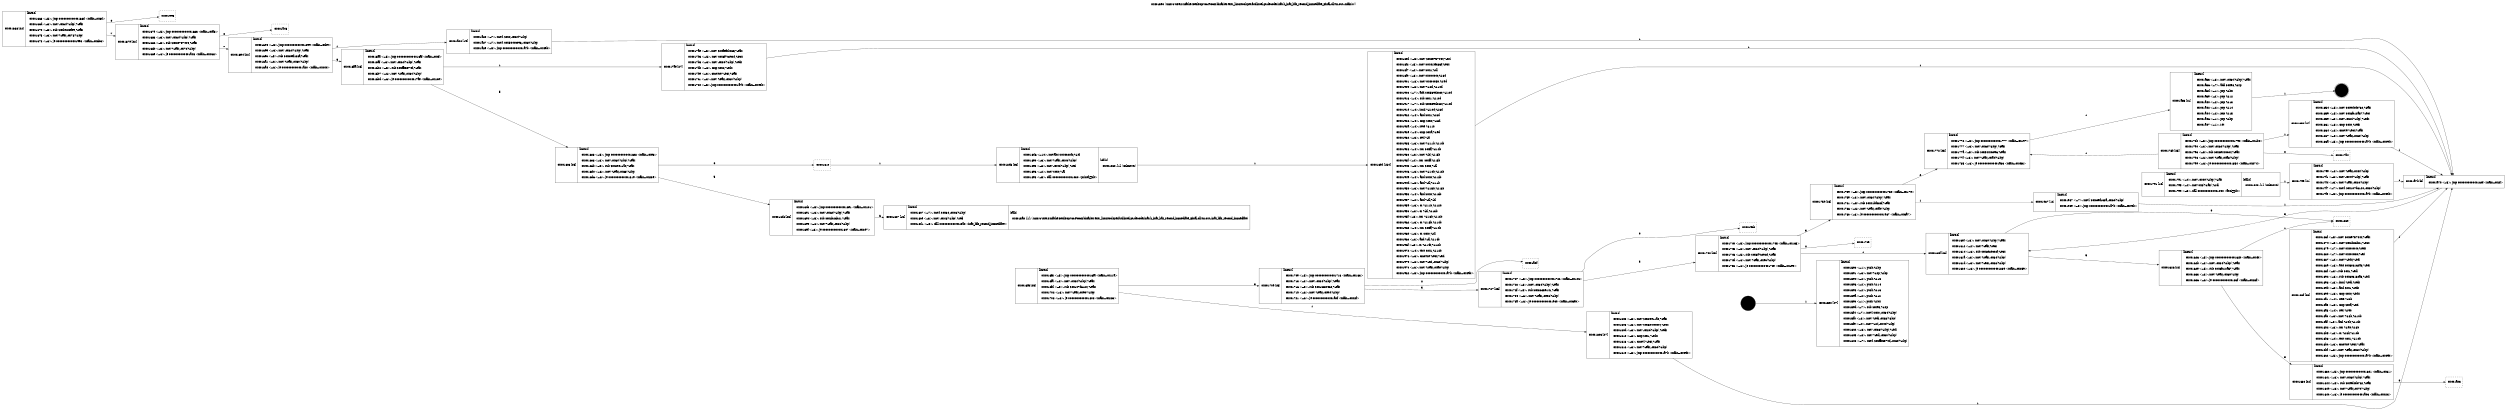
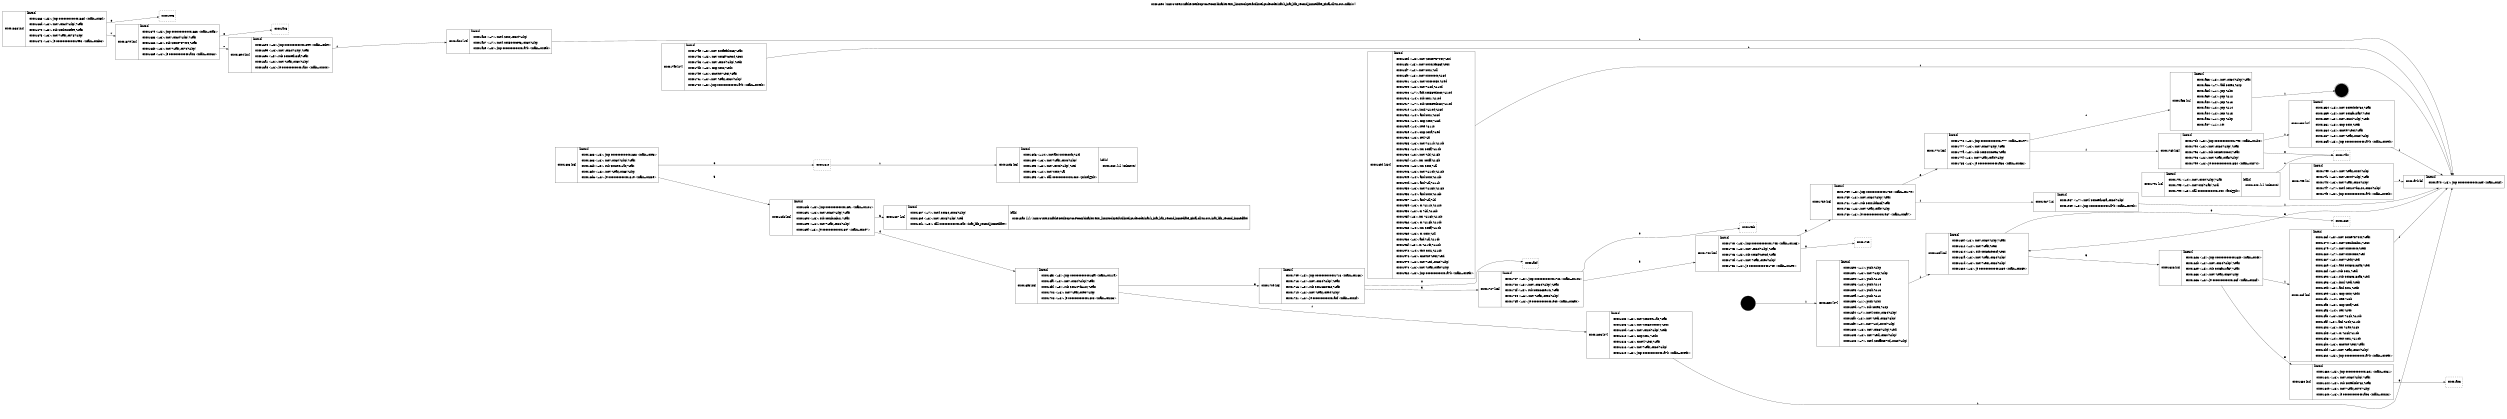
node "0x4016aa [25]": removed
edge "0x40178b [25]" -> "0x401772 [25]": reversed
edge "0x4018d6 [23]" -> "0x4018ed [154]": removed, label "1"
edge "0x4017e1 [13]" -> "0x4017ee [21]": now "0x4017e1 [13]" -> "0x4017a4"
edge "0x401626 [22]" -> "0x401839": now "0x401626 [22]" -> "0x40186f [88]"
edge "0x4016dc [25]" -> "0x4016f5 [25]": added, label "4"
edge "0x401740 [25]" -> "0x40160f [23]": now "0x4015e0 [47]" -> "0x40160f [23]"
